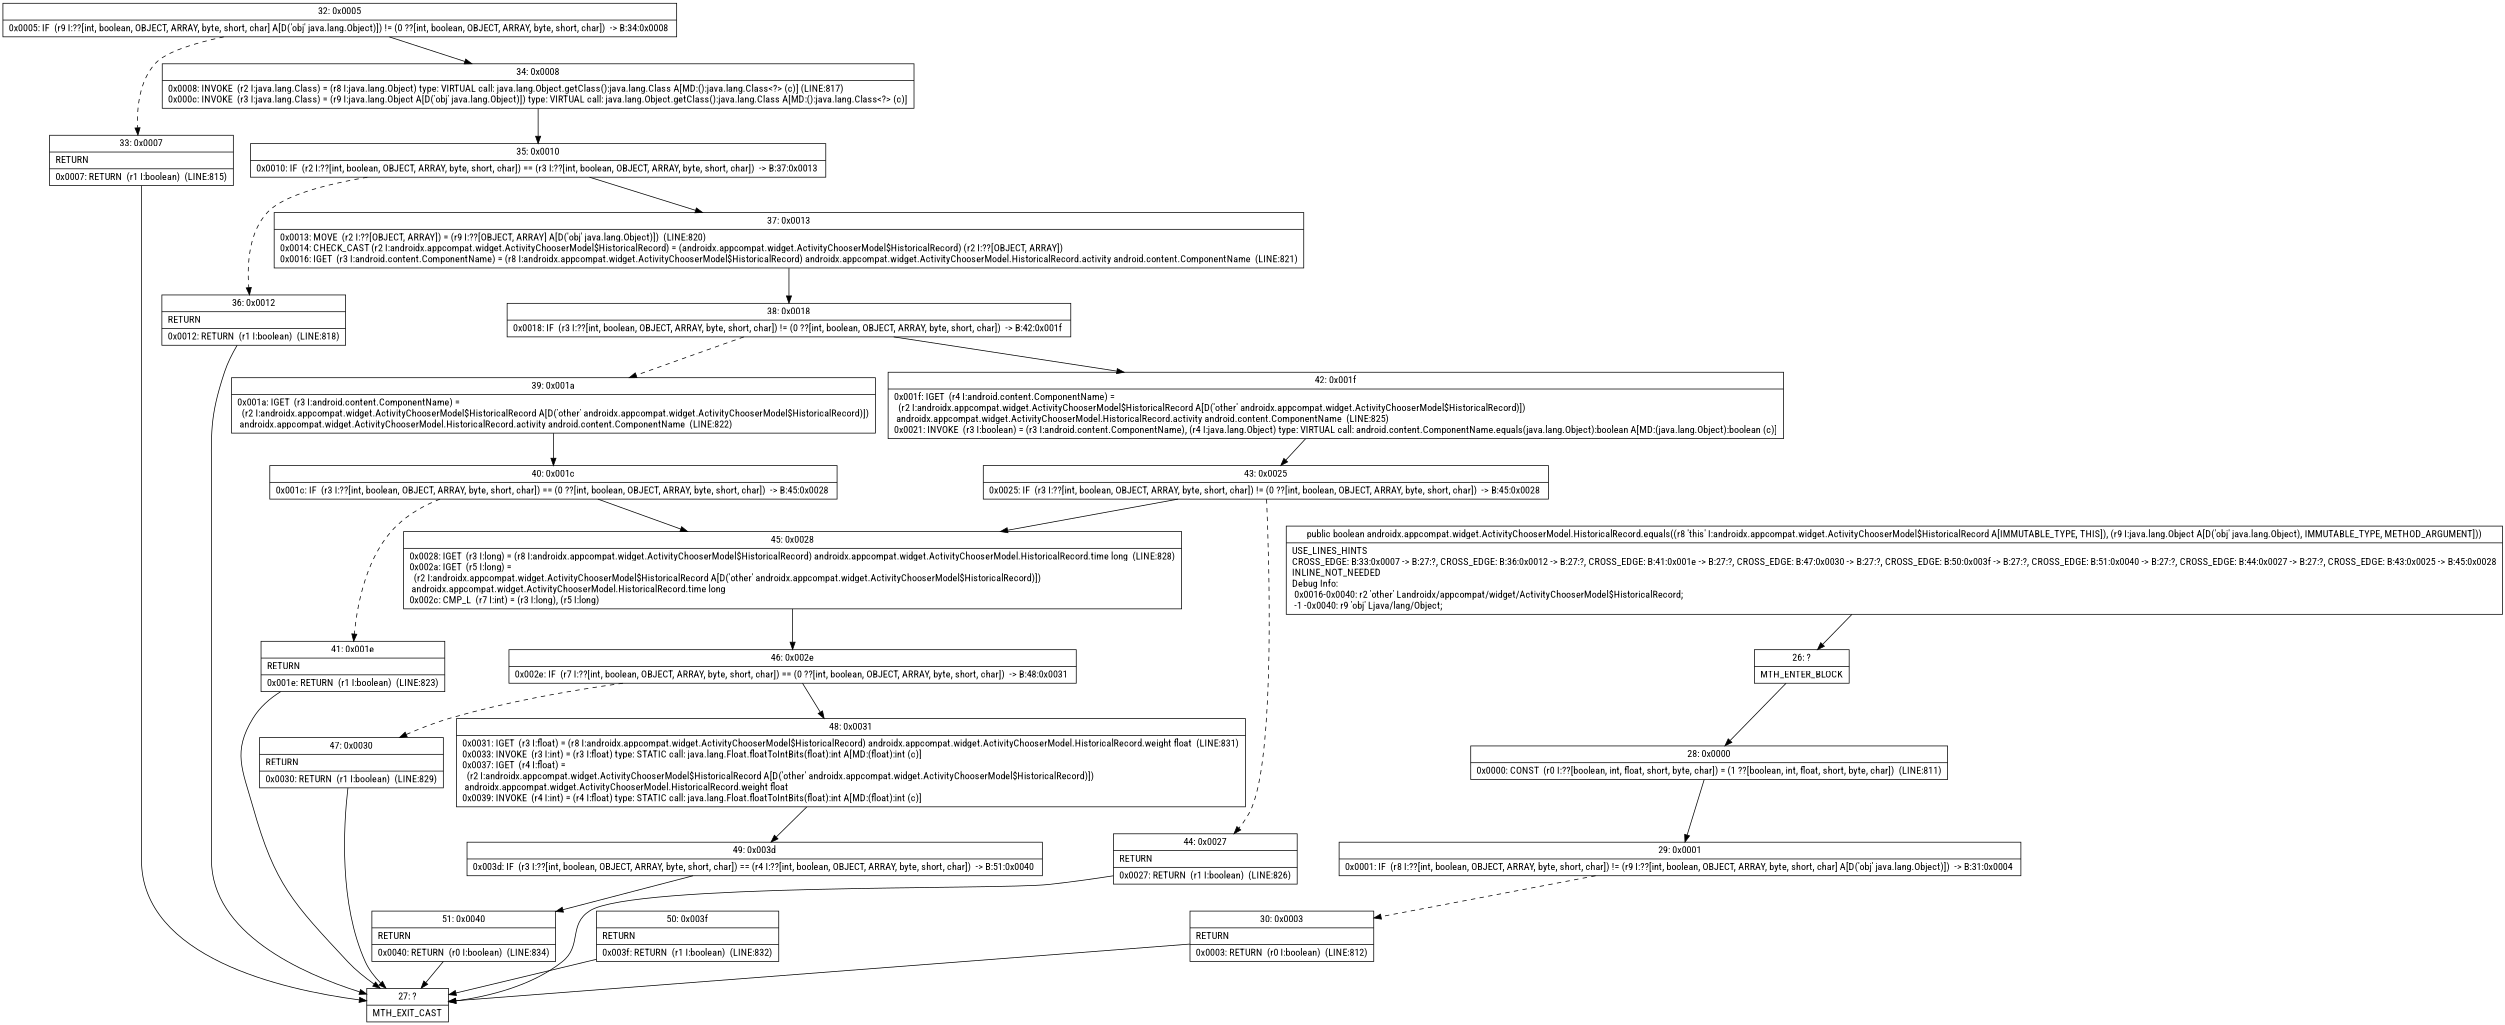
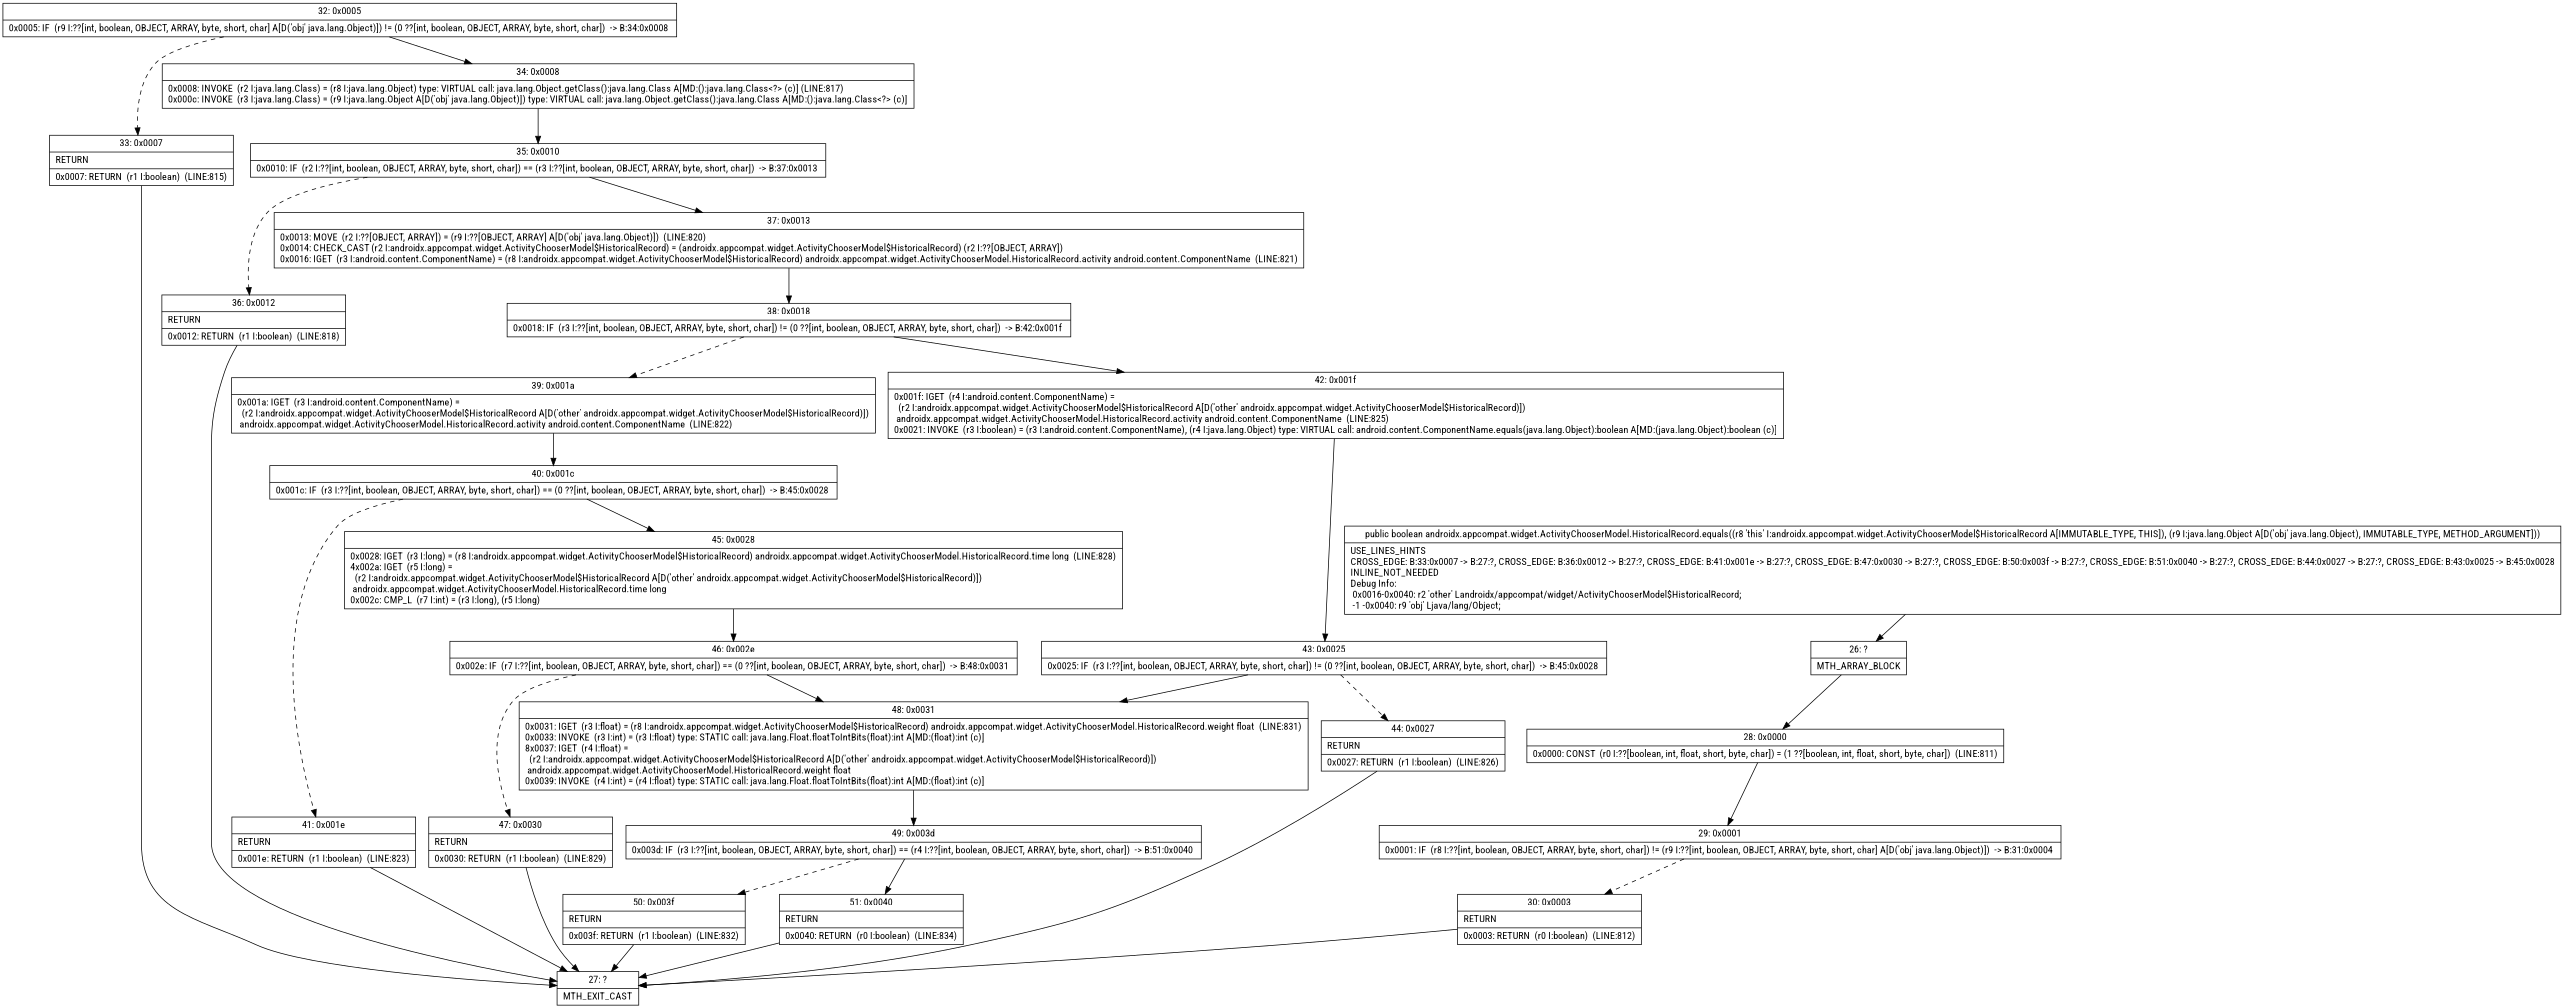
edge "43: 0x0025" -> "45: 0x0028": now "43: 0x0025" -> "48: 0x0031"
node "45: 0x0028": text "0x002a: IGET  (r5 I:long) =" -> "4x002a: IGET  (r5 I:long) ="
node "26: ?": text "MTH_ENTER_BLOCK" -> "MTH_ARRAY_BLOCK"
node "48: 0x0031": text "0x0037: IGET  (r4 I:float) =" -> "8x0037: IGET  (r4 I:float) ="
edge "49: 0x003d" -> "50: 0x003f": added
